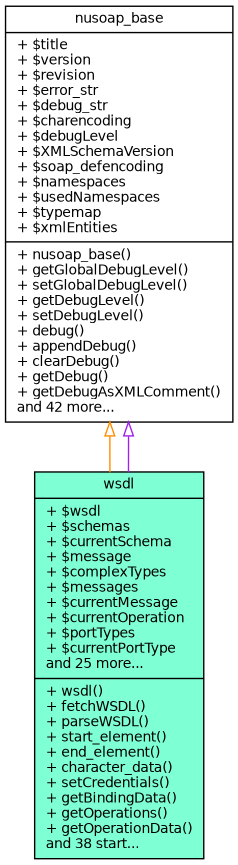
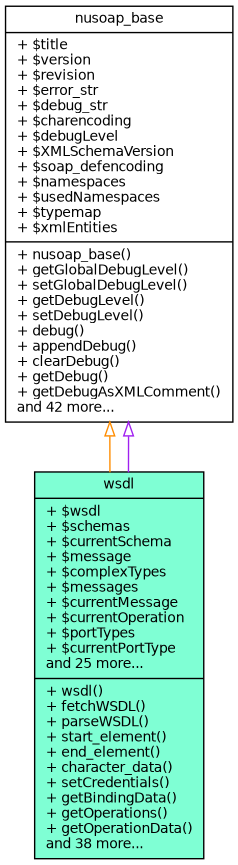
node "wsdl": text "and 38 start..." -> "and 38 more..."
